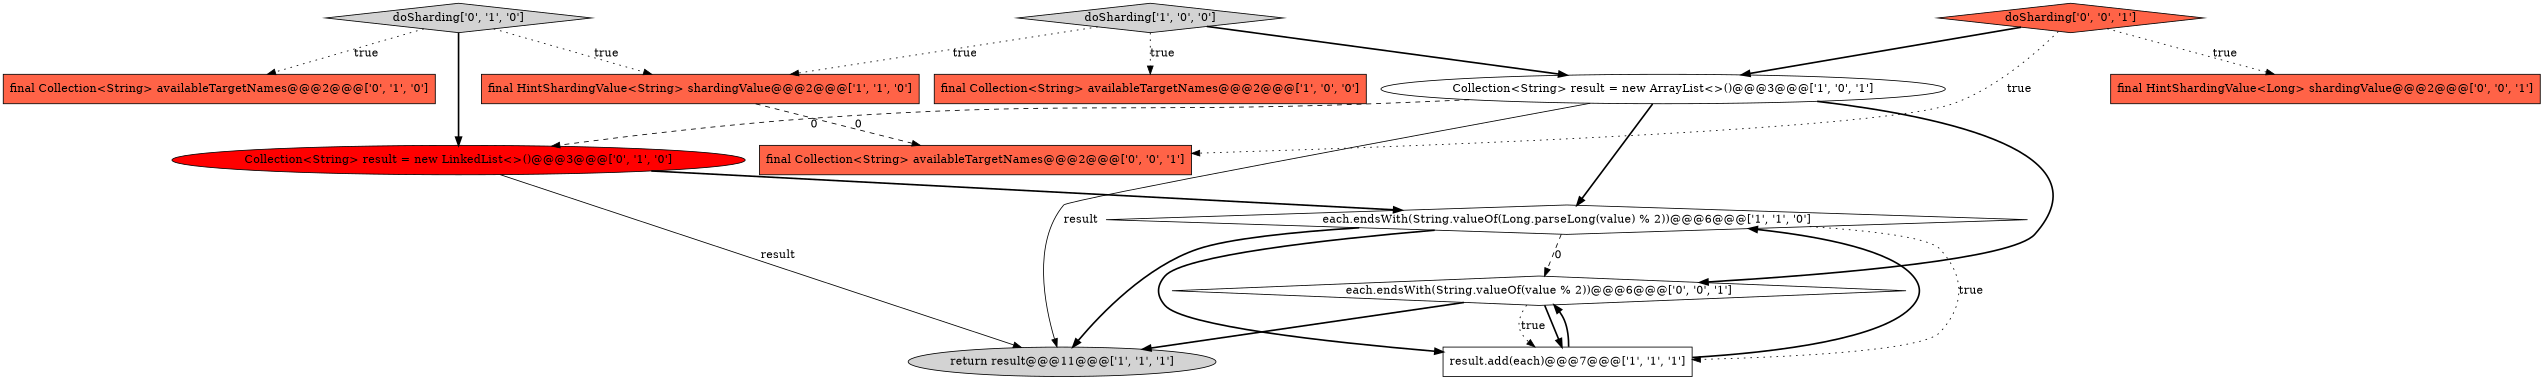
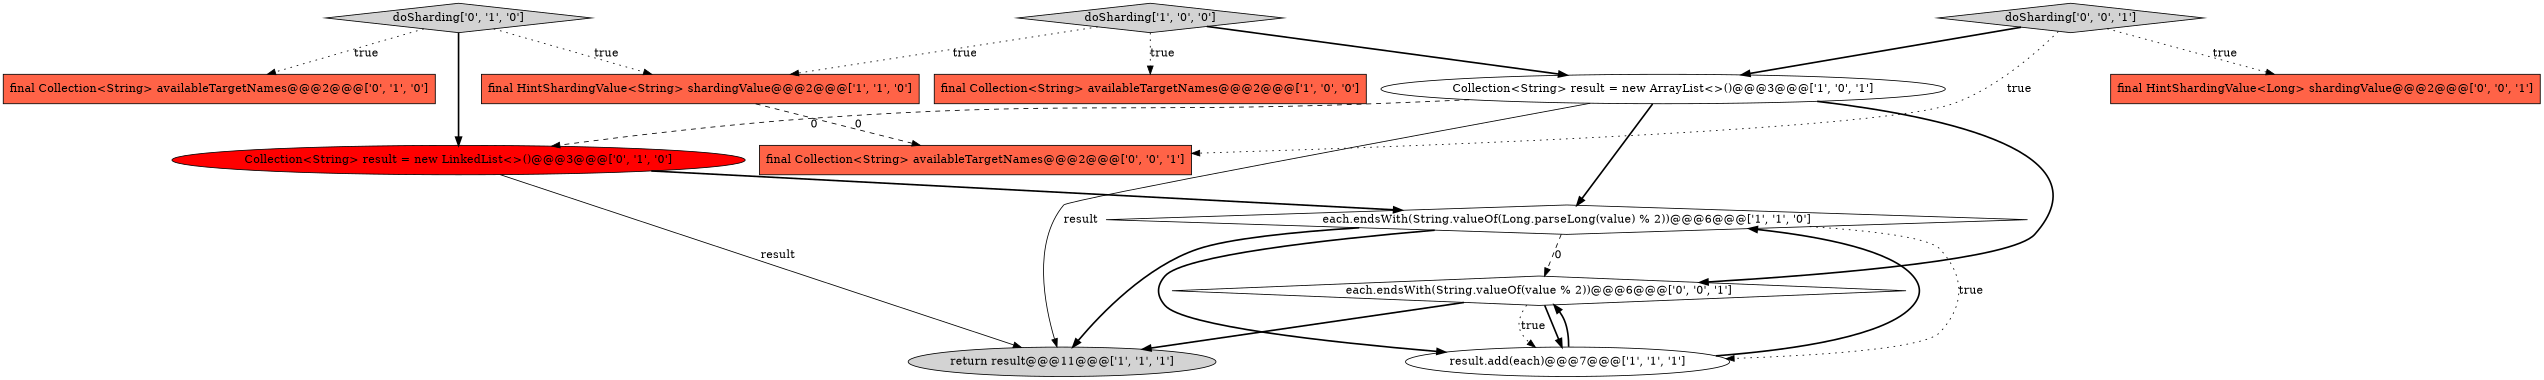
node "doSharding['0', '0', '1']": fillcolor tomato -> lightgray
node "result.add(each)@@@7@@@['1', '1', '1']": shape box -> ellipse
